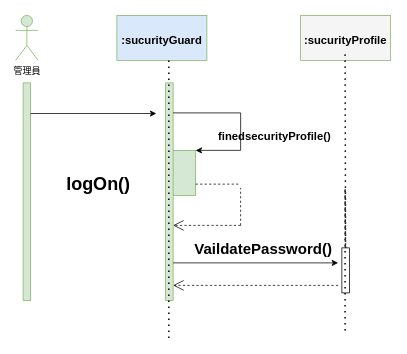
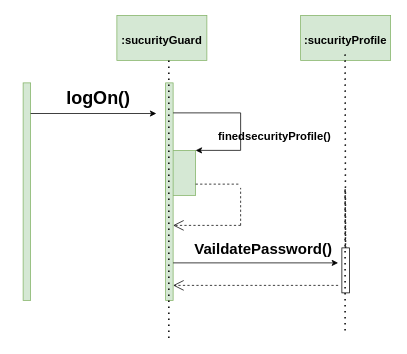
node "管理員": removed
node ":sucurityGuard": fillcolor #dae8fc -> #d5e8d4
node ":sucurityProfile": fillcolor #f5f5f5 -> #d5e8d4
node "logOn()": moved (98, 184) -> (98, 98)
